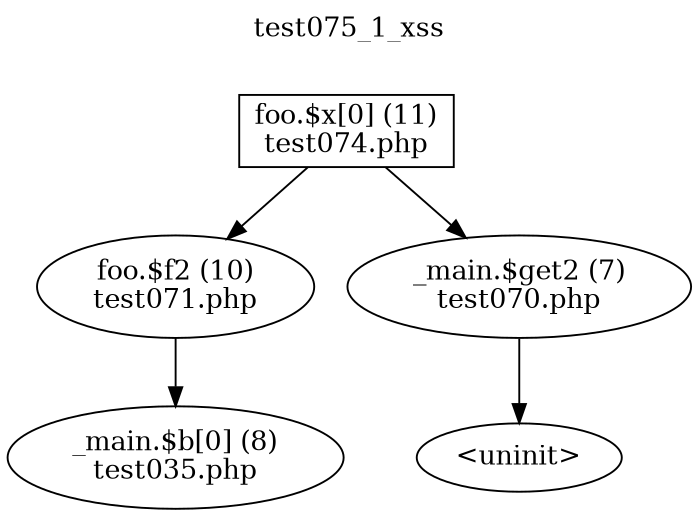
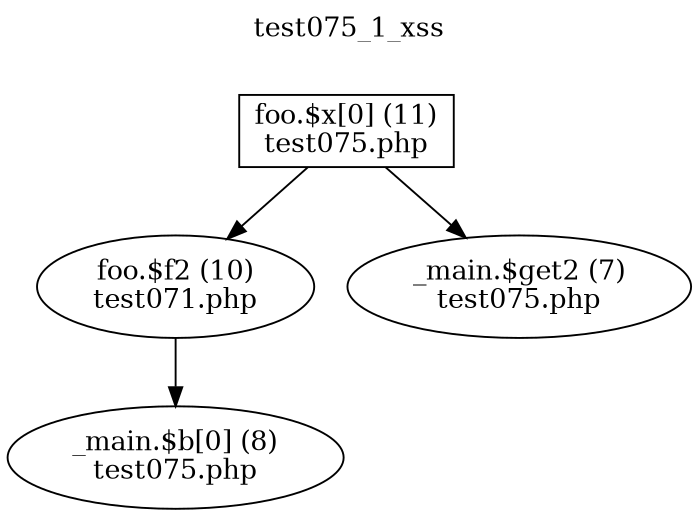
node "foo.$x[0] (11) test074.php": label "foo.$x[0] (11) test074.php" -> "foo.$x[0] (11) test075.php"
node "_main.$get2 (7) test070.php": label "_main.$get2 (7) test070.php" -> "_main.$get2 (7) test075.php"
node "_main.$b[0] (8) test035.php": label "_main.$b[0] (8) test035.php" -> "_main.$b[0] (8) test075.php"
node "<uninit>": removed
